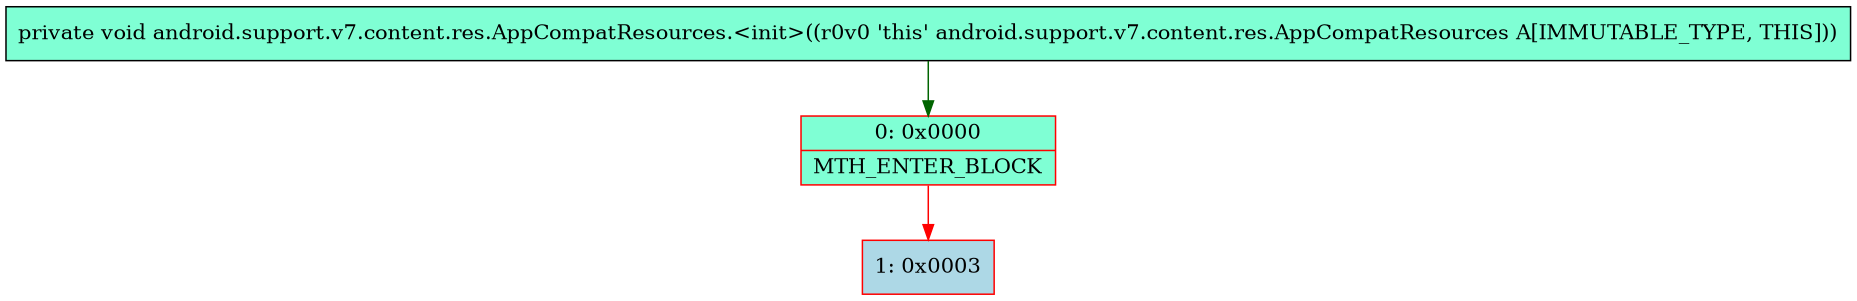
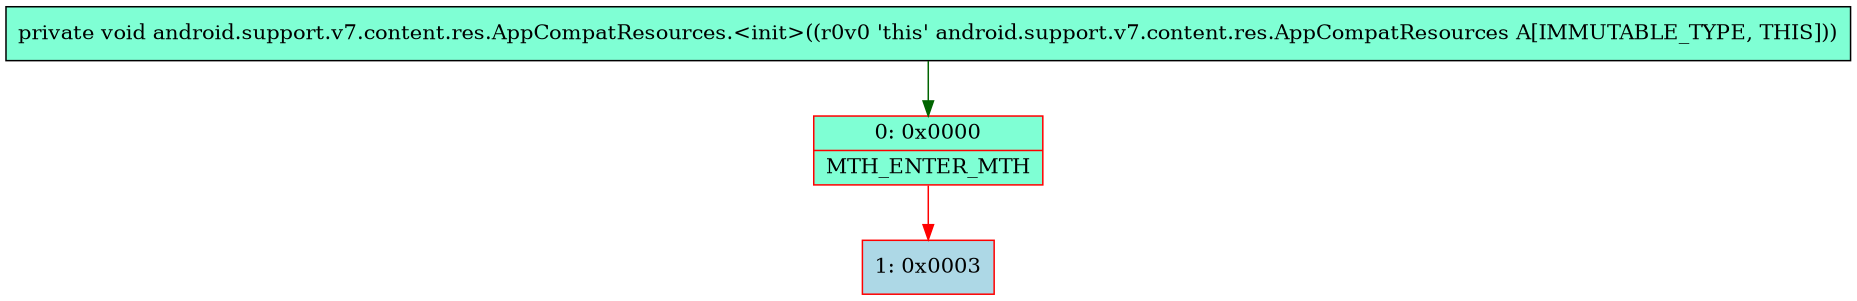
node "0: 0x0000": text "MTH_ENTER_BLOCK" -> "MTH_ENTER_MTH"
